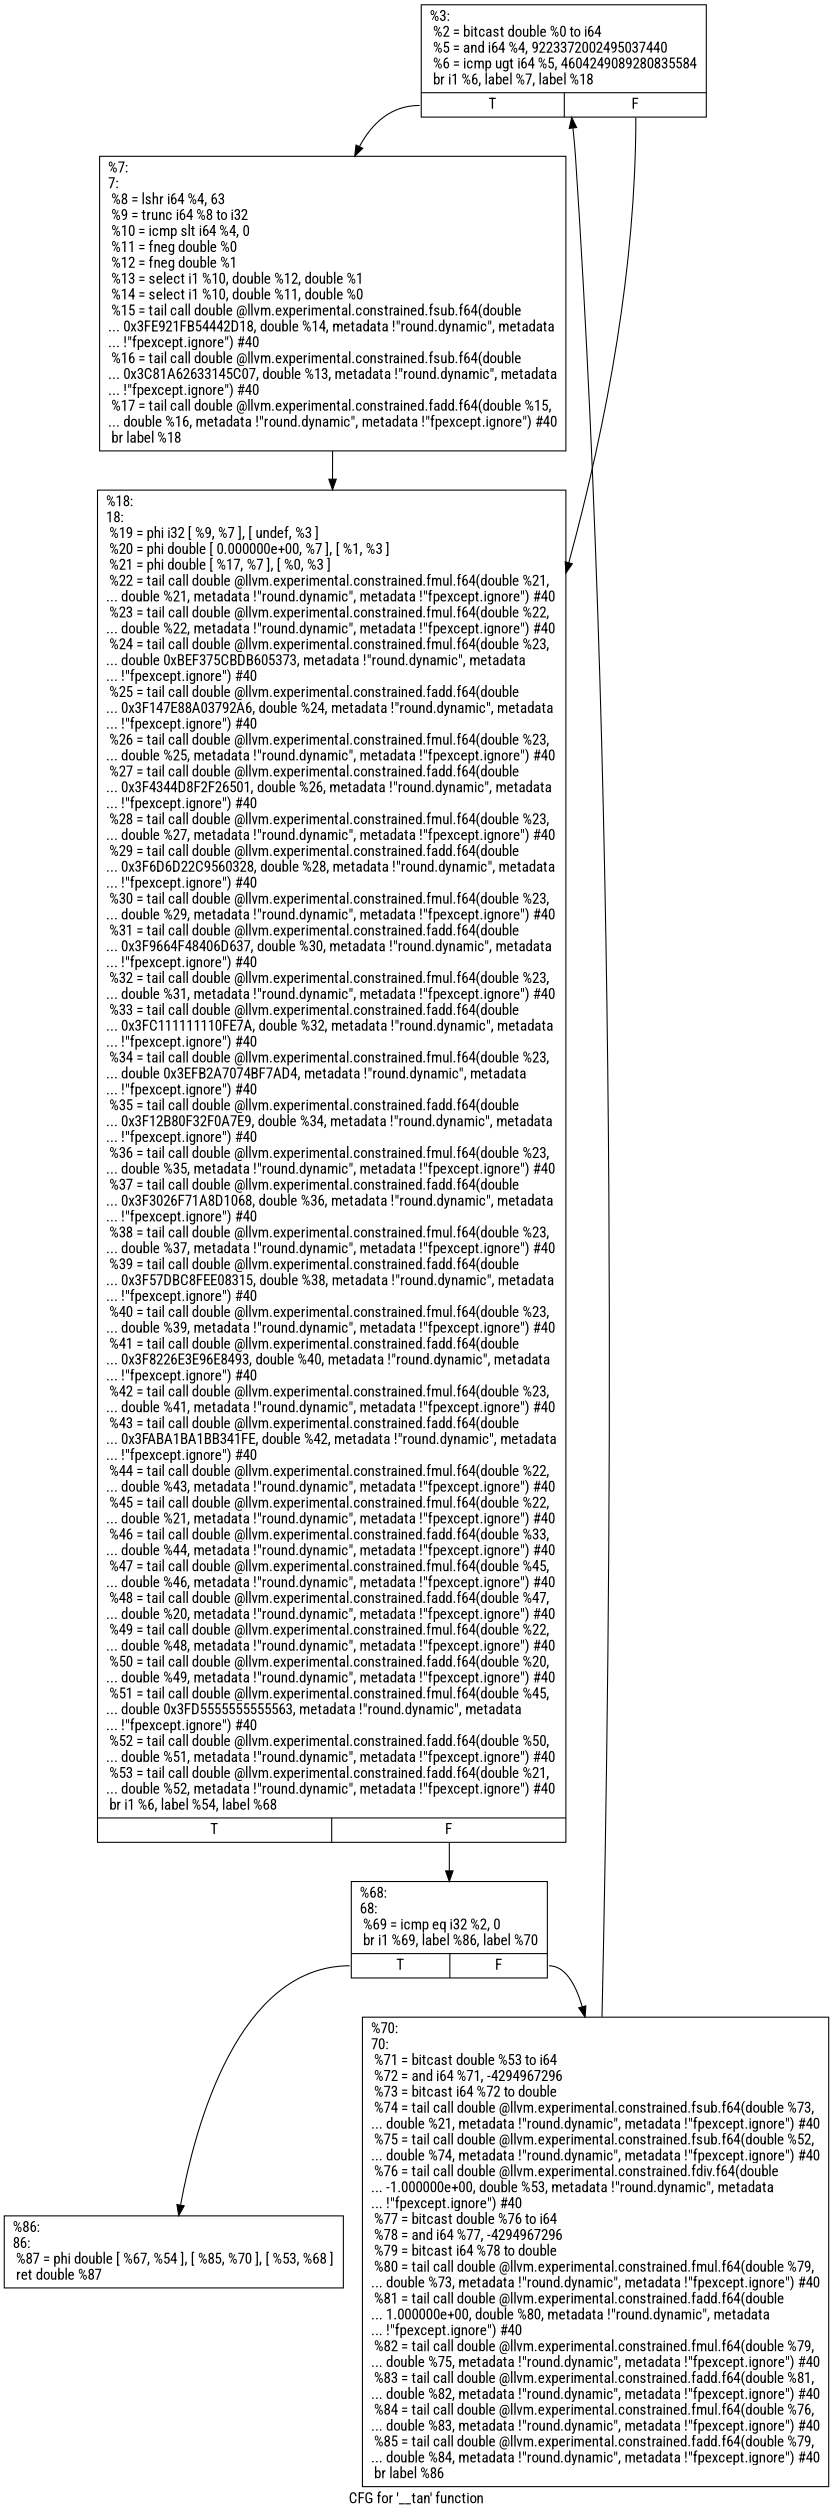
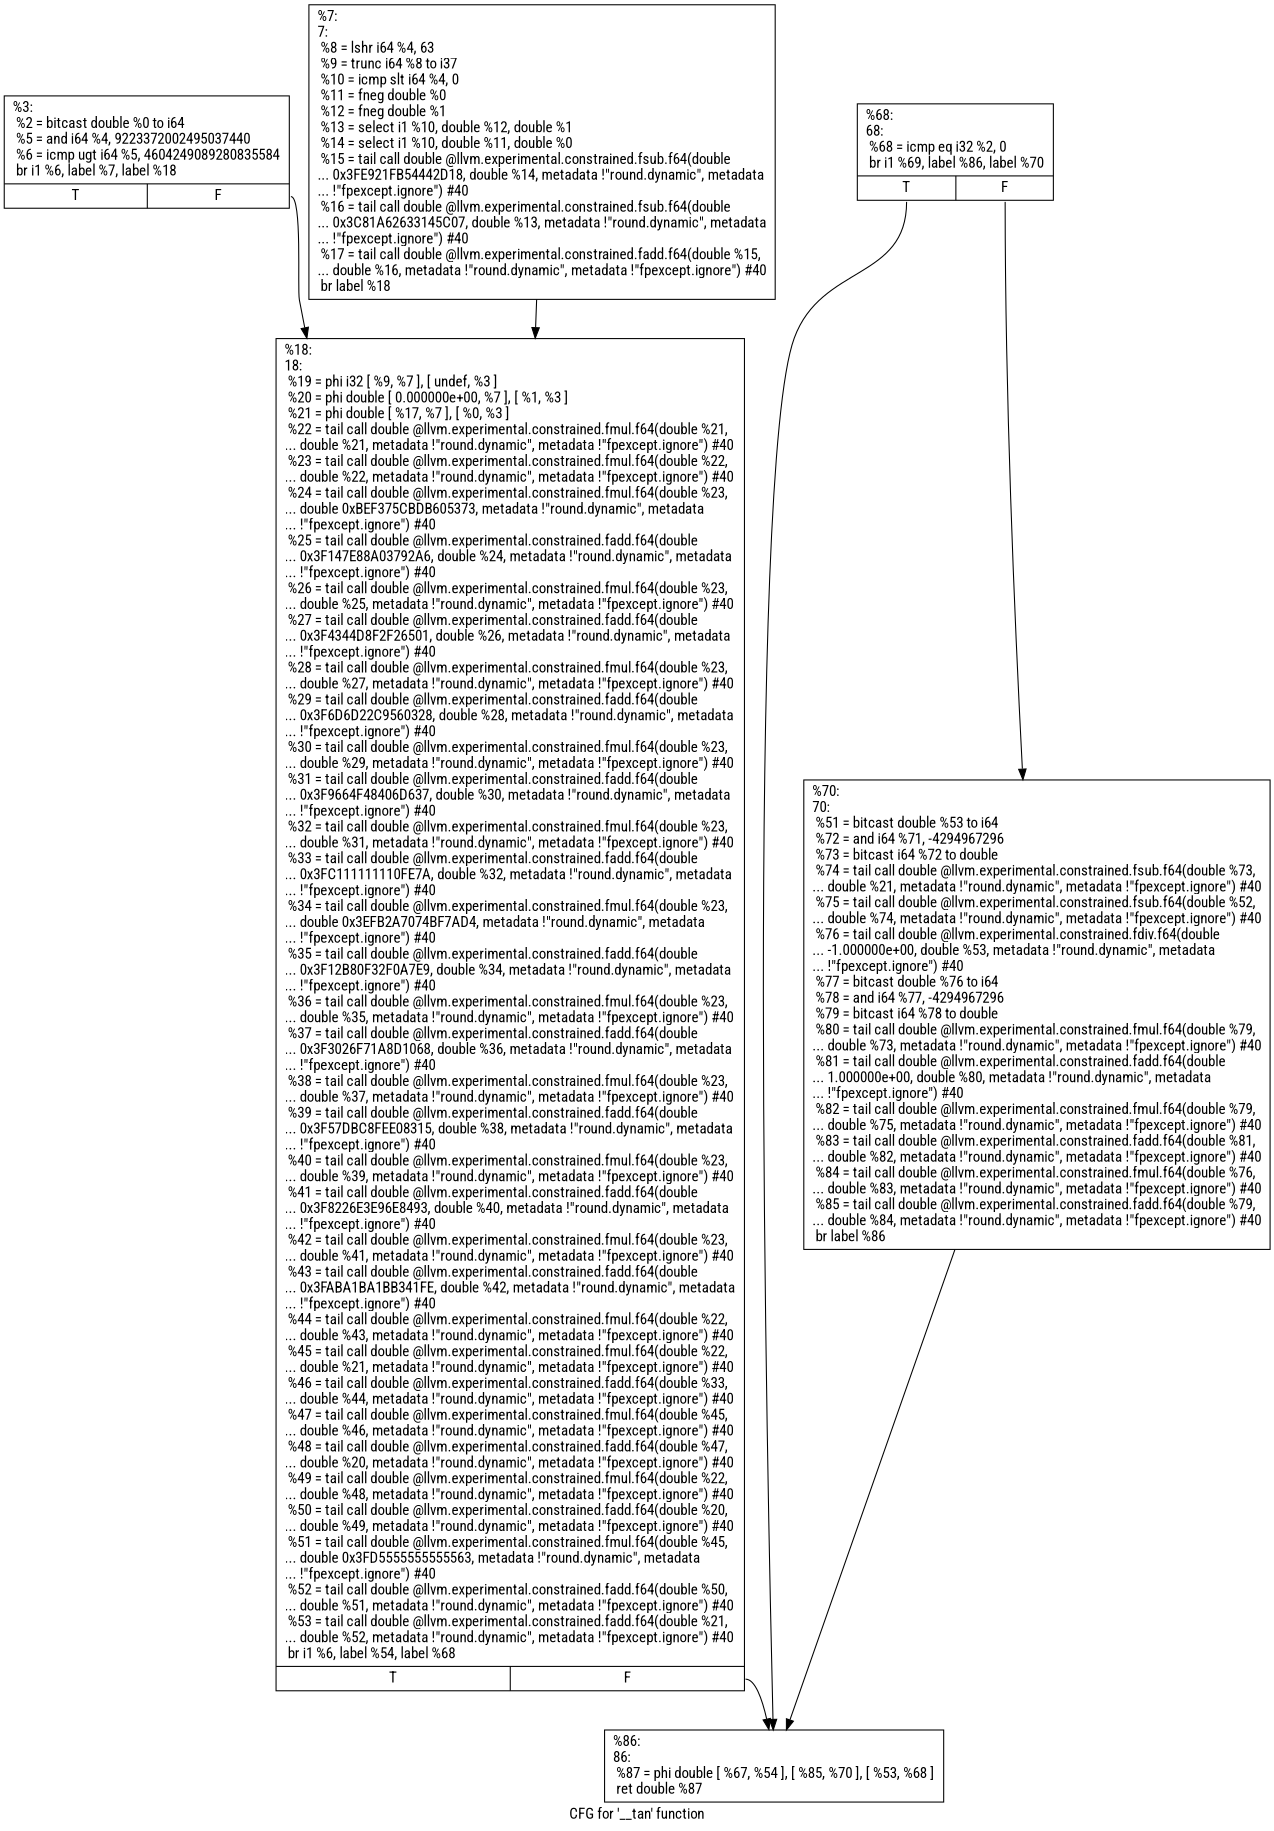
edge "%3:" -> "%7:": removed
node "%7:": text "%9 = trunc i64 %8 to i32" -> "%9 = trunc i64 %8 to i37"
edge "%70:" -> "%3:": now "%70:" -> "%86:"
edge "%18:" -> "%68:": now "%18:" -> "%86:"
node "%68:": text "%69 = icmp eq i32 %2, 0" -> "%68 = icmp eq i32 %2, 0"
node "%70:": text "%71 = bitcast double %53 to i64" -> "%51 = bitcast double %53 to i64"
